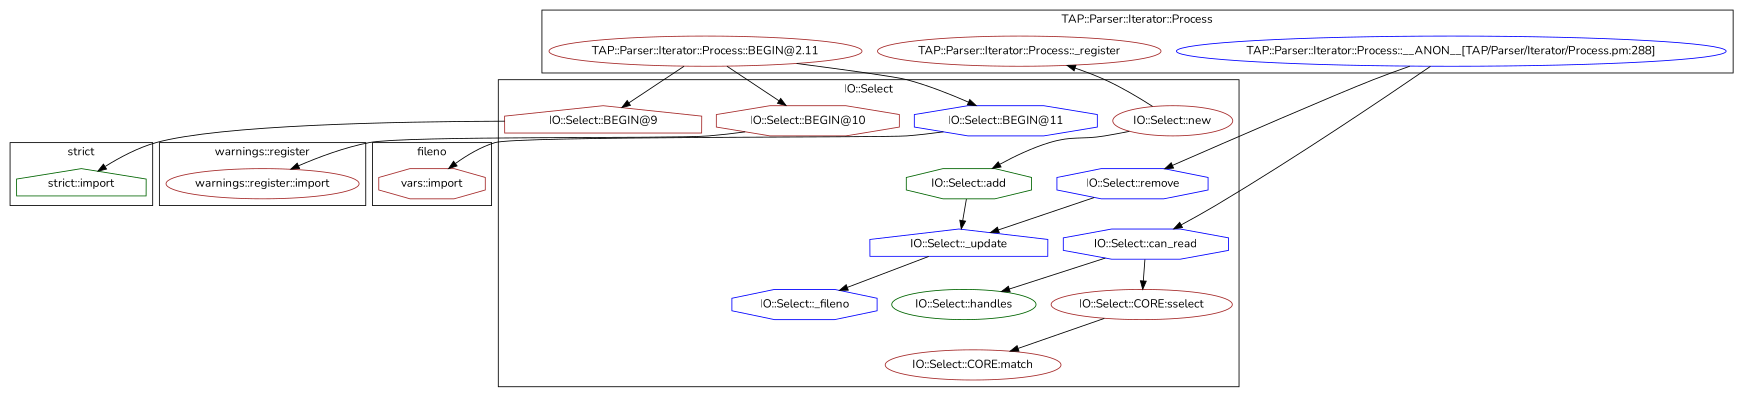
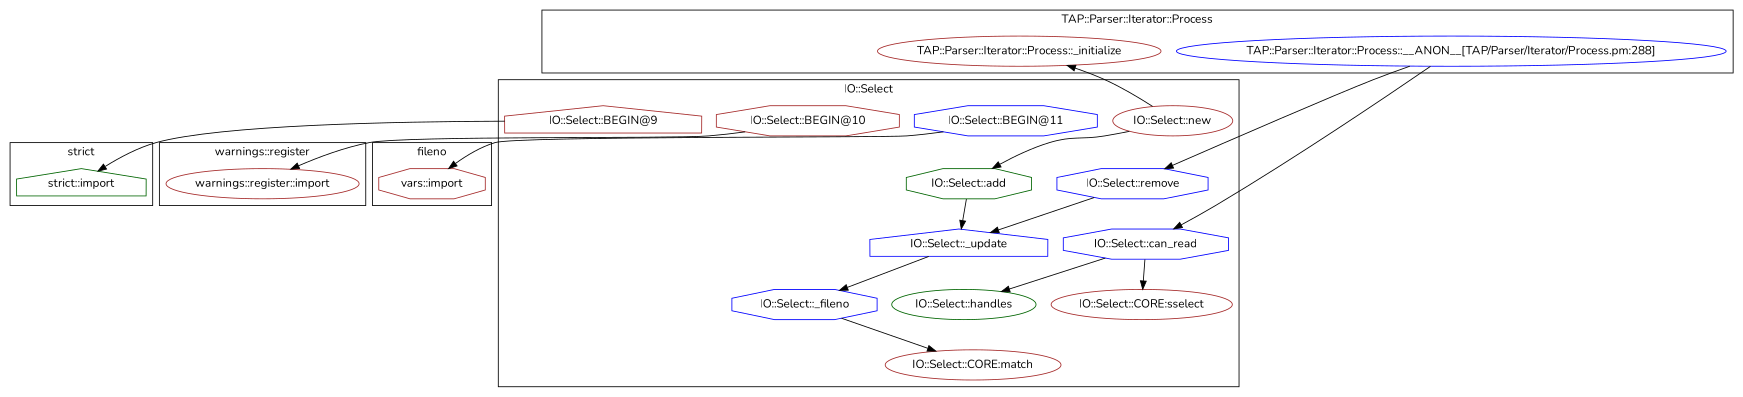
node "TAP::Parser::Iterator::Process::BEGIN@2.11": removed
node "TAP::Parser::Iterator::Process::_register": label "TAP::Parser::Iterator::Process::_register" -> "TAP::Parser::Iterator::Process::_initialize"
edge "IO::Select::CORE:sselect" -> "IO::Select::CORE:match": now "IO::Select::_fileno" -> "IO::Select::CORE:match"
